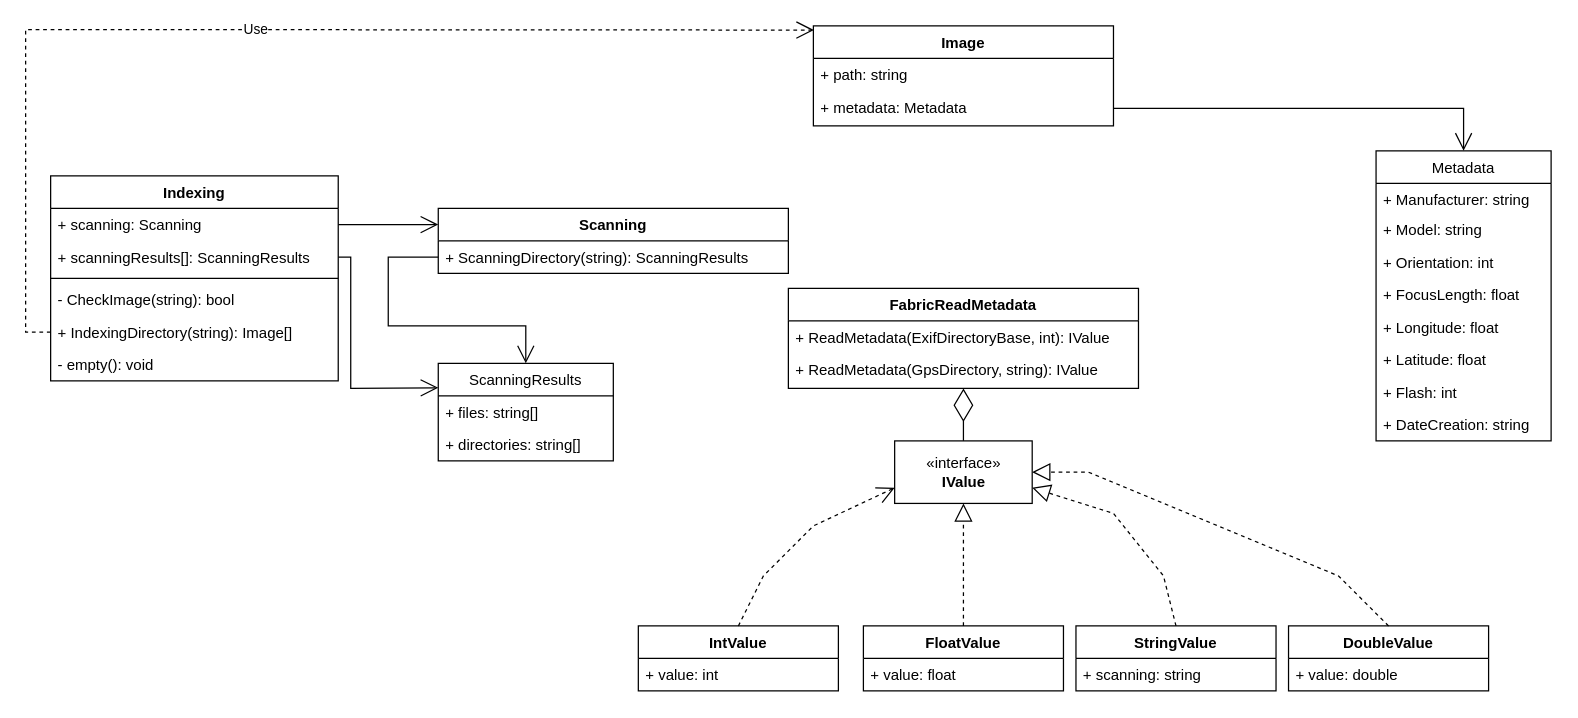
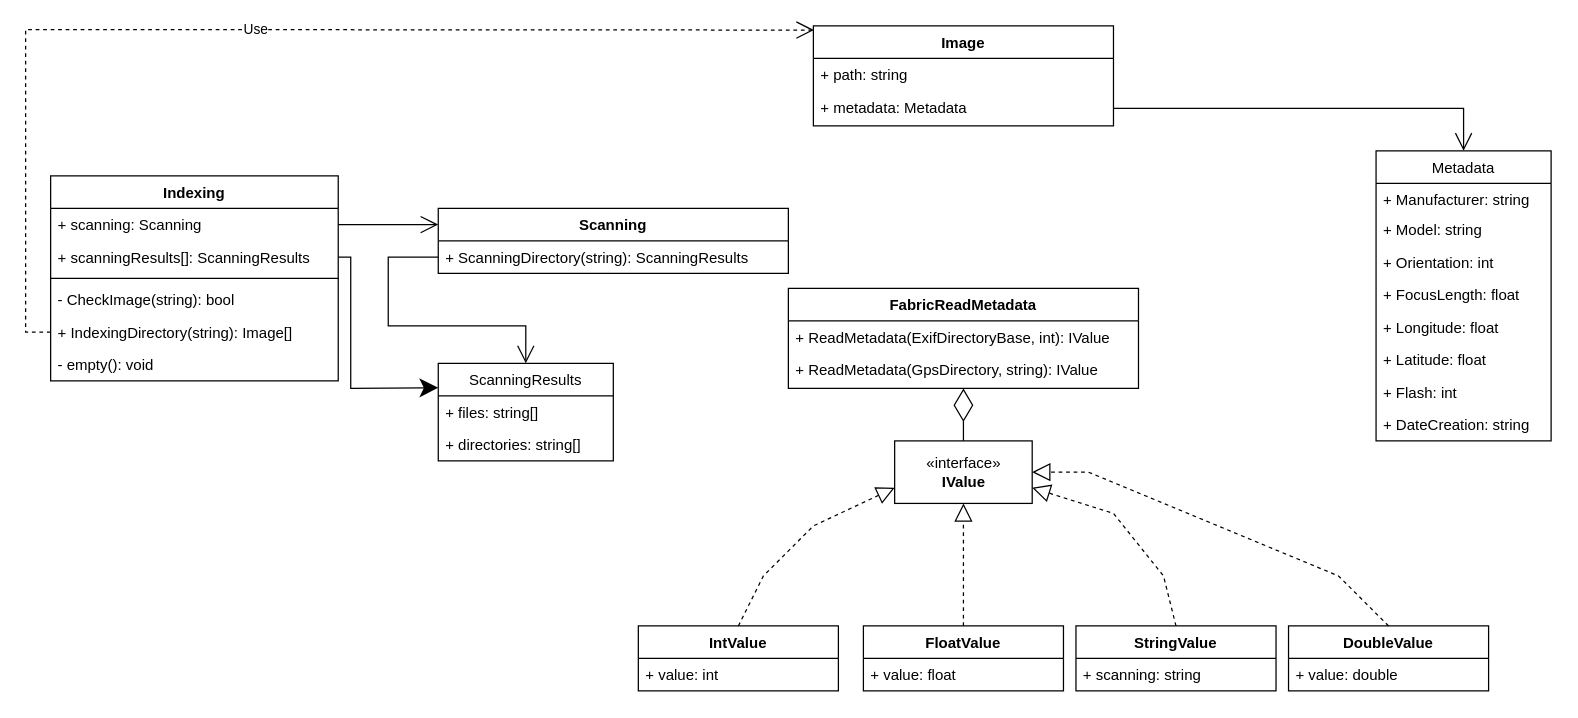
edge "+ scanningResults[]: ScanningResults" -> "ScanningResults": arrowhead open -> classic
edge "IntValue" -> "«interface» IValue": arrowhead open -> block
